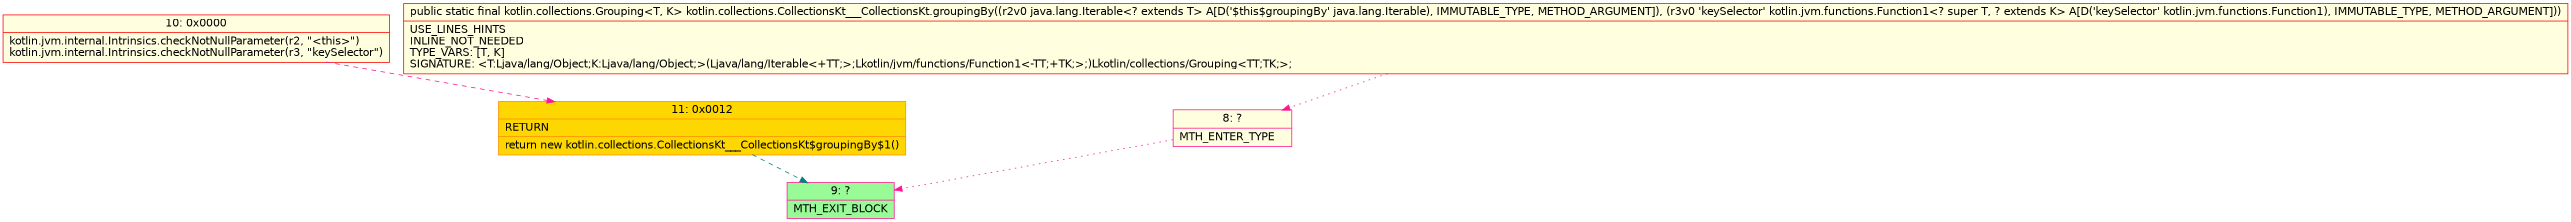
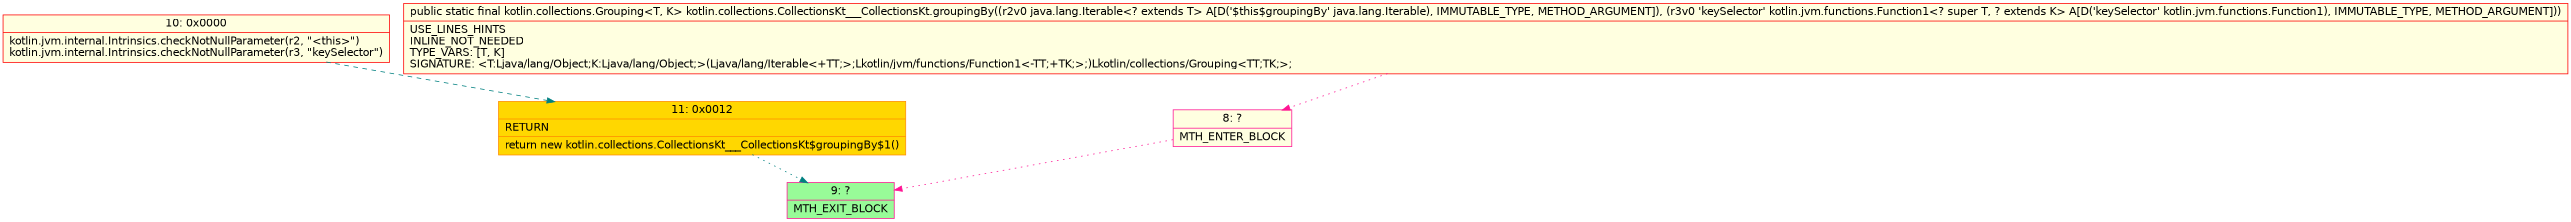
edge "10: 0x0000" -> "11: 0x0012": color deeppink -> teal
node "8: ?": text "MTH_ENTER_TYPE" -> "MTH_ENTER_BLOCK"
edge "11: 0x0012" -> "9: ?": style dashed -> dotted
